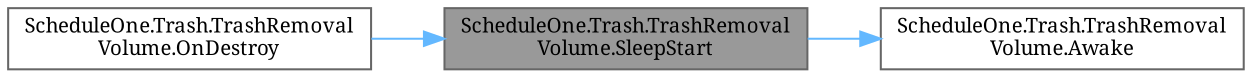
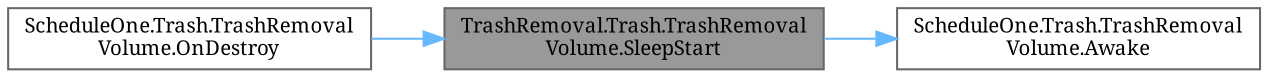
node "ScheduleOne.Trash.TrashRemoval Volume.SleepStart": label "ScheduleOne.Trash.TrashRemoval Volume.SleepStart" -> "TrashRemoval.Trash.TrashRemoval Volume.SleepStart"
